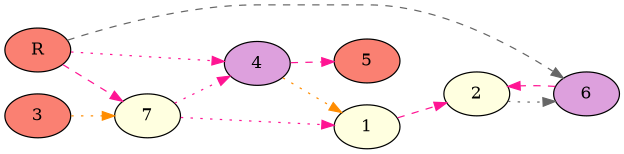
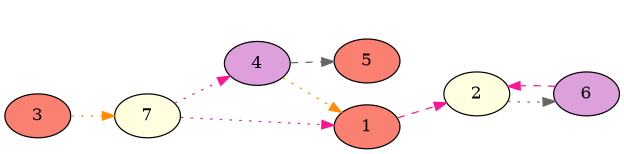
node "R": removed
edge "4" -> "5": color deeppink -> gray40
node "1": fillcolor lightyellow -> salmon
